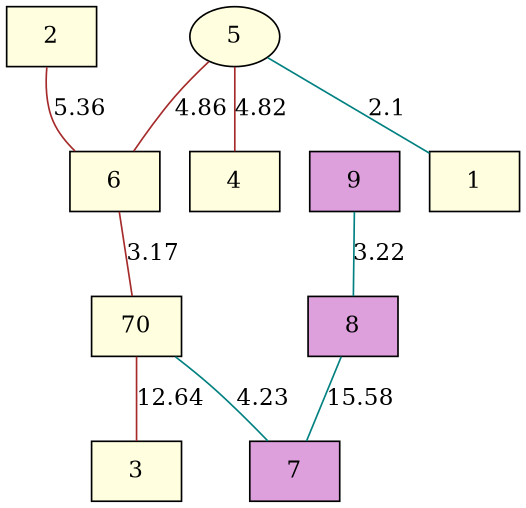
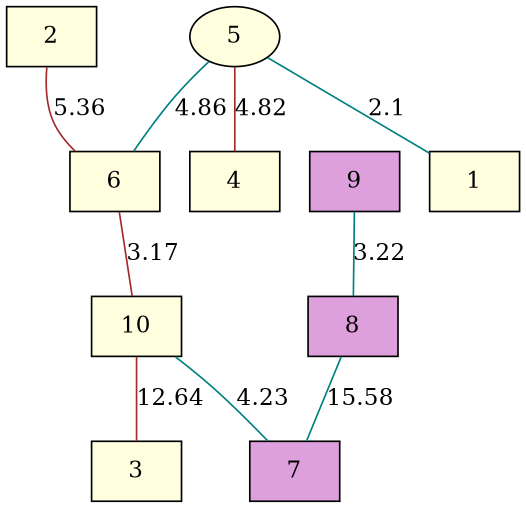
edge "5" -- "6": color brown -> teal
node "70": label "70" -> "10"
